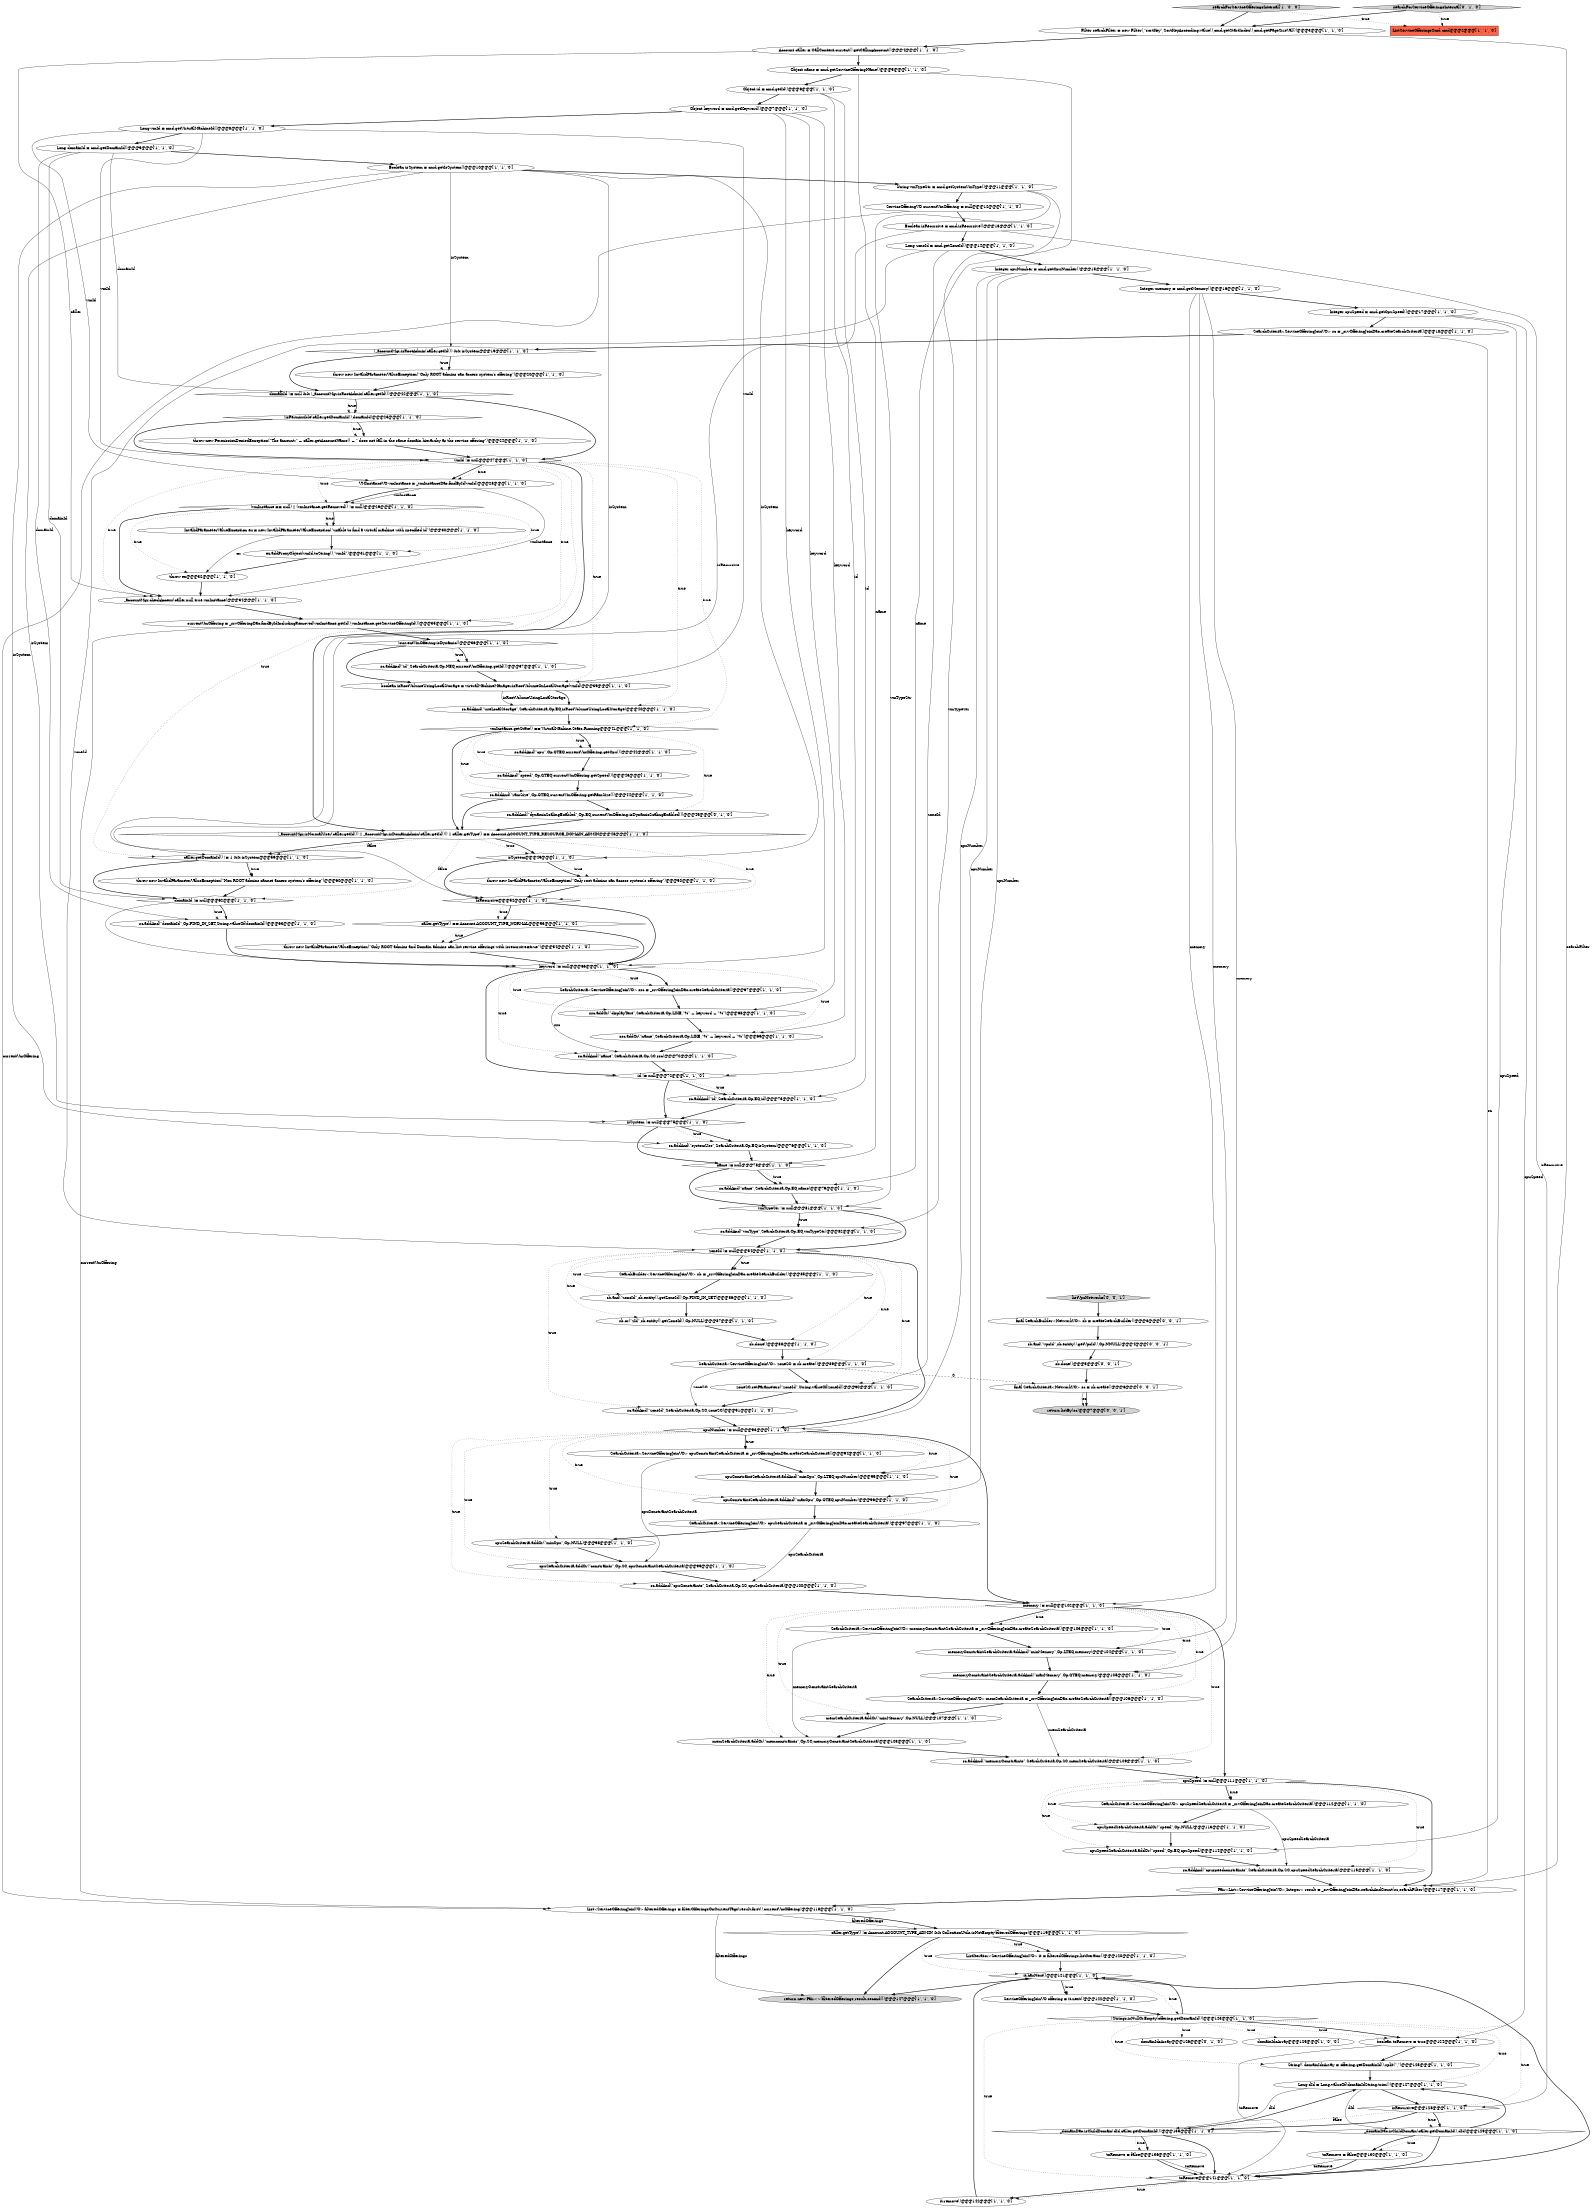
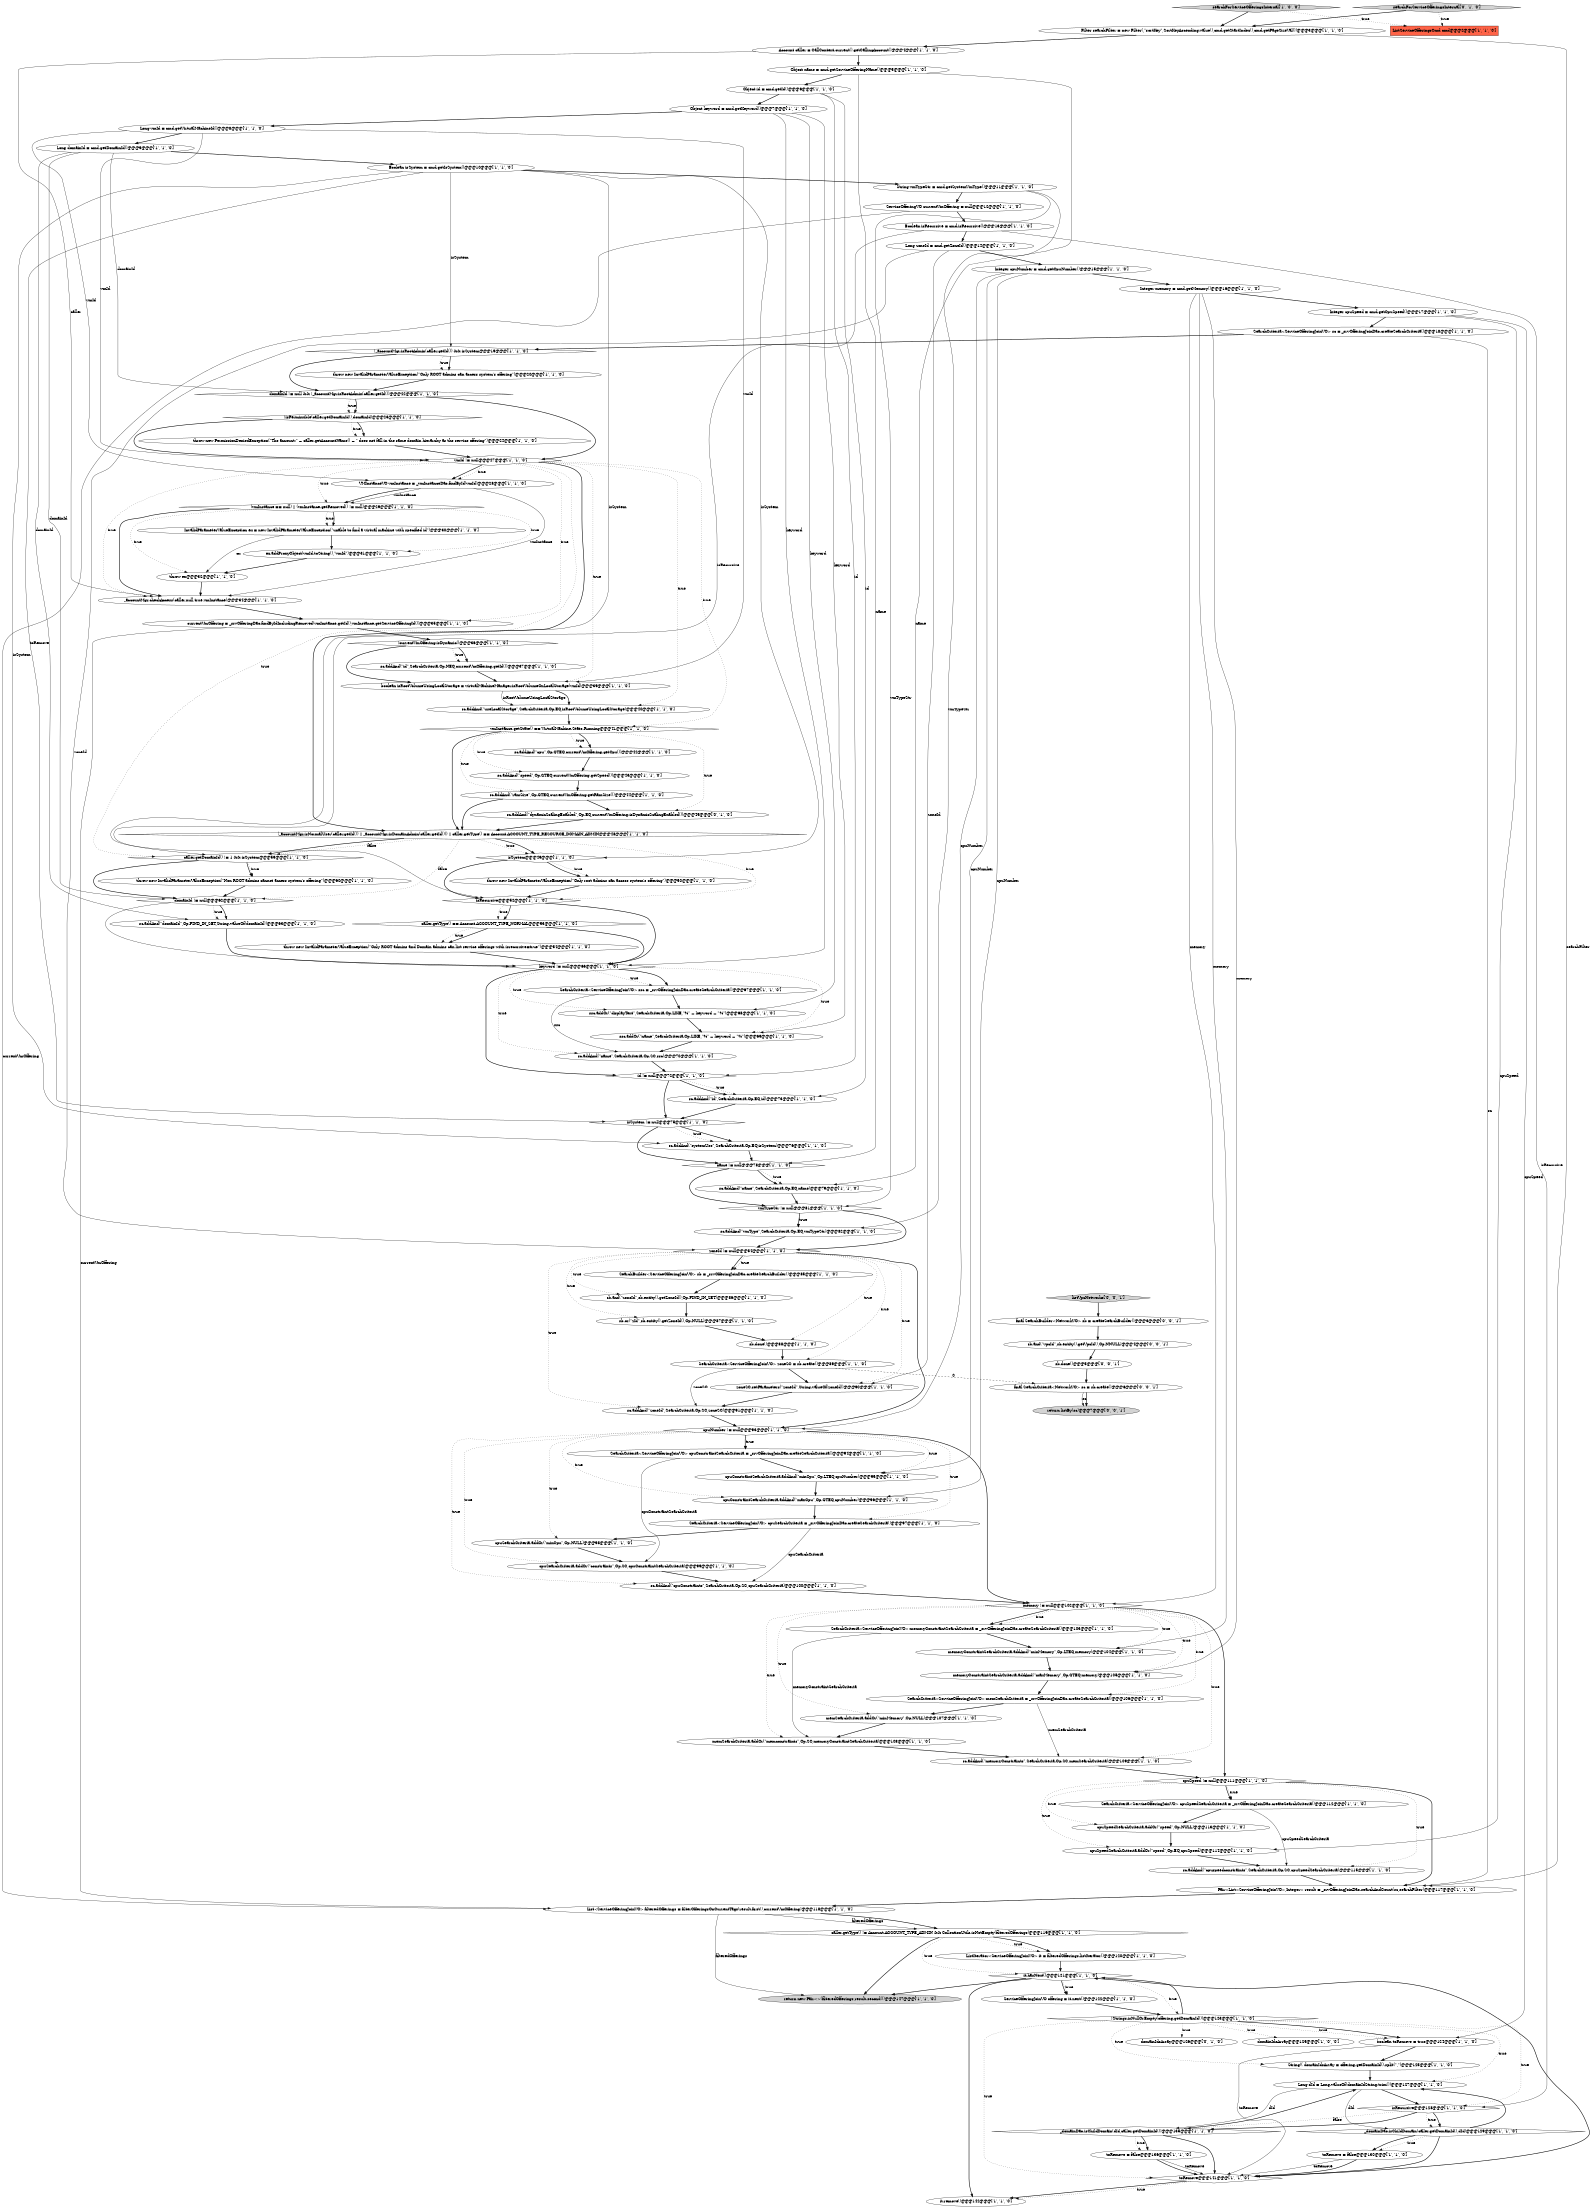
edge "Boolean isSystem = cmd.getIsSystem()@@@10@@@['1', '1', '0']" -> "isSystem != null@@@75@@@['1', '1', '0']": label "isSystem" -> "toRemove"
edge "it.remove()@@@142@@@['1', '1', '0']" -> "it.hasNext()@@@121@@@['1', '1', '0']": reversed
